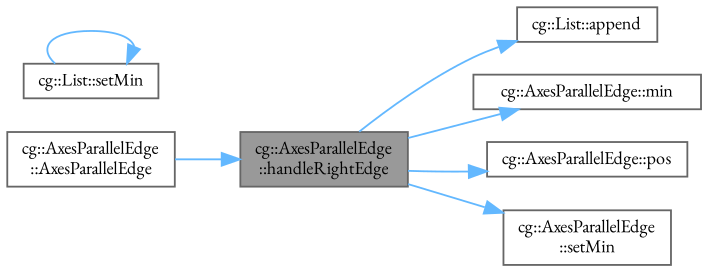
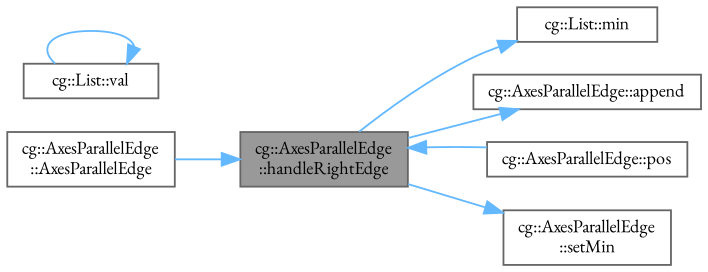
node "cg::List::append": label "cg::List::append" -> "cg::List::min"
node "cg::List::setMin": label "cg::List::setMin" -> "cg::List::val"
node "cg::AxesParallelEdge::min": label "cg::AxesParallelEdge::min" -> "cg::AxesParallelEdge::append"
edge "cg::AxesParallelEdge ::handleRightEdge" -> "cg::AxesParallelEdge::pos": reversed
